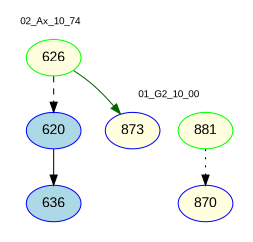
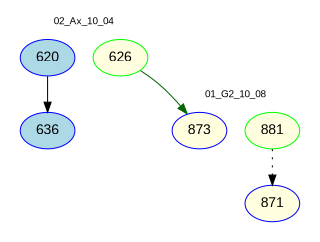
cluster "02_Ax_10_74": label "02_Ax_10_74" -> "02_Ax_10_04"
edge "626" -> "620": removed
cluster "01_G2_10_00": label "01_G2_10_00" -> "01_G2_10_08"
node "870": label "870" -> "871"
